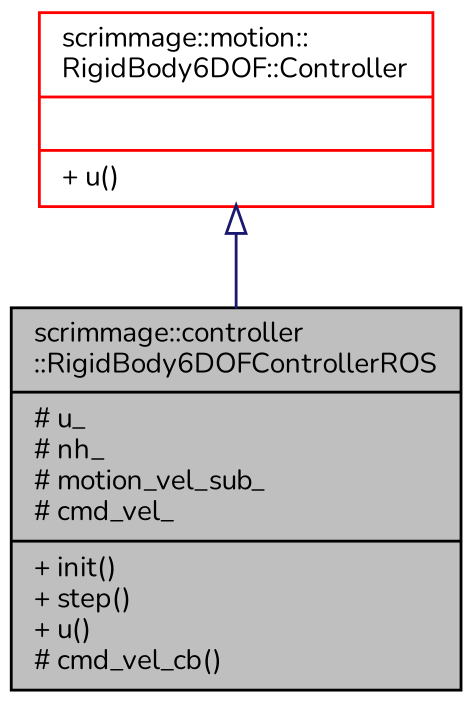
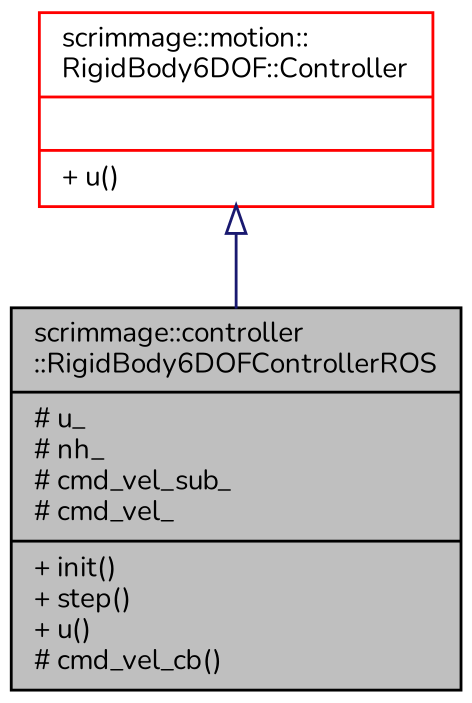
node "scrimmage::controller": text "# motion_vel_sub_" -> "# cmd_vel_sub_"
